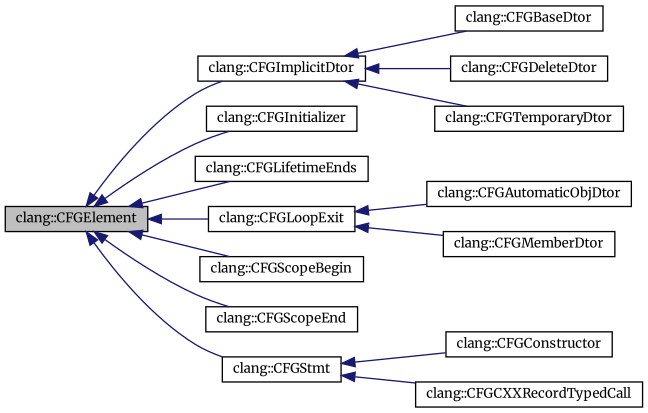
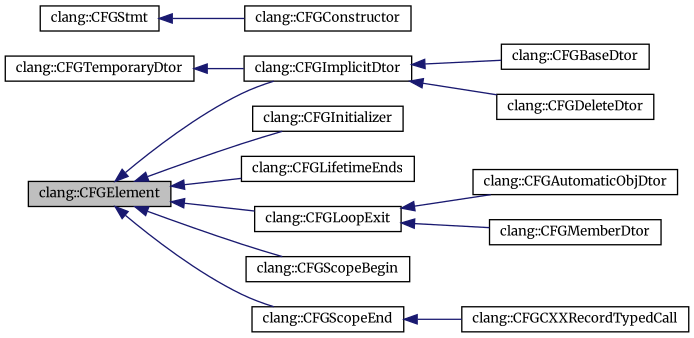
edge "clang::CFGTemporaryDtor" -> "clang::CFGImplicitDtor": reversed
edge "clang::CFGStmt" -> "clang::CFGElement": removed
edge "clang::CFGCXXRecordTypedCall" -> "clang::CFGStmt": now "clang::CFGCXXRecordTypedCall" -> "clang::CFGScopeEnd"
